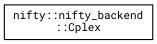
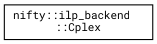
node "nifty::nifty_backend ::Cplex": label "nifty::nifty_backend ::Cplex" -> "nifty::ilp_backend ::Cplex"
